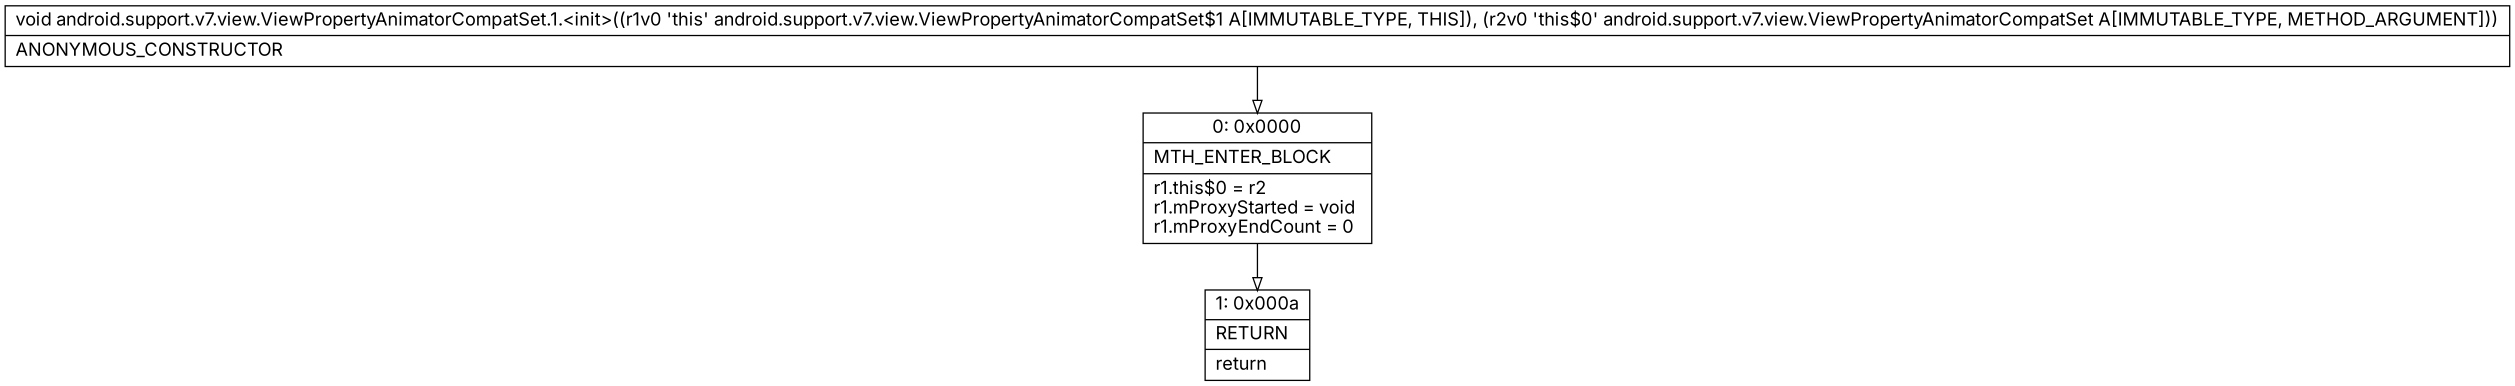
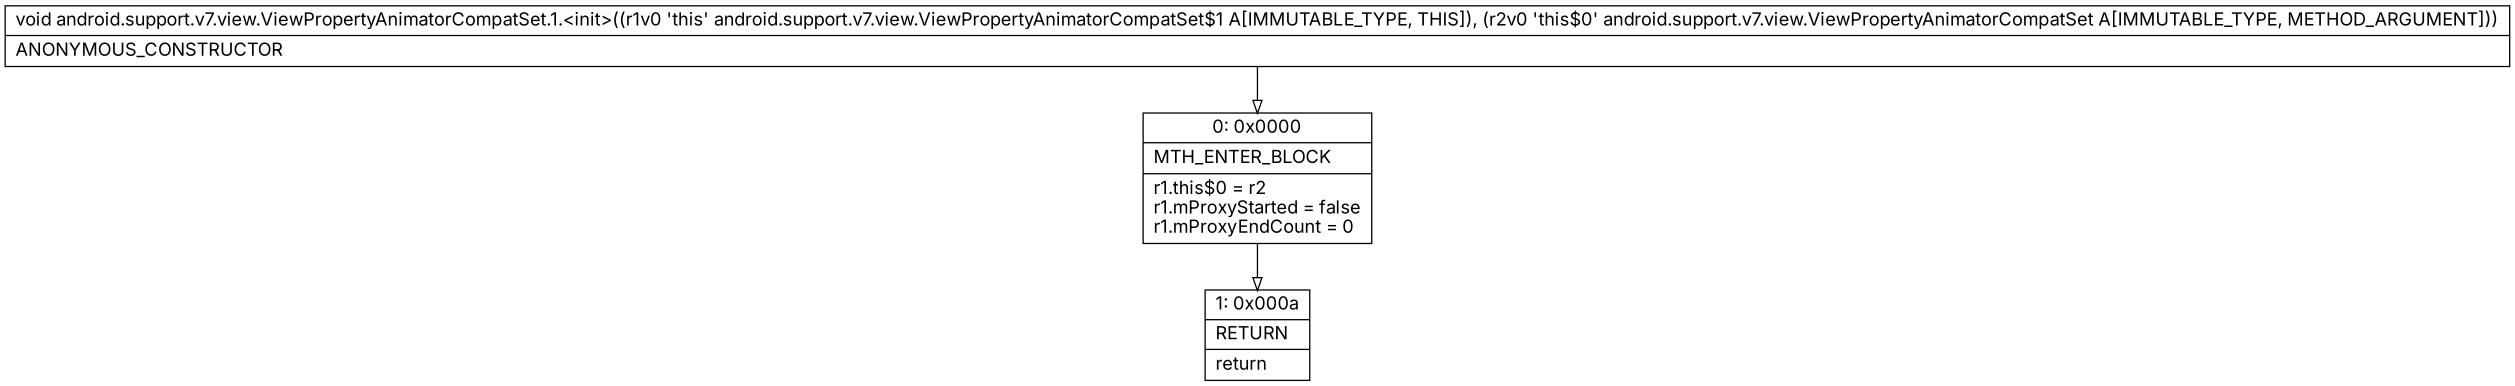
node "0: 0x0000": text "r1.mProxyStarted = void" -> "r1.mProxyStarted = false"
